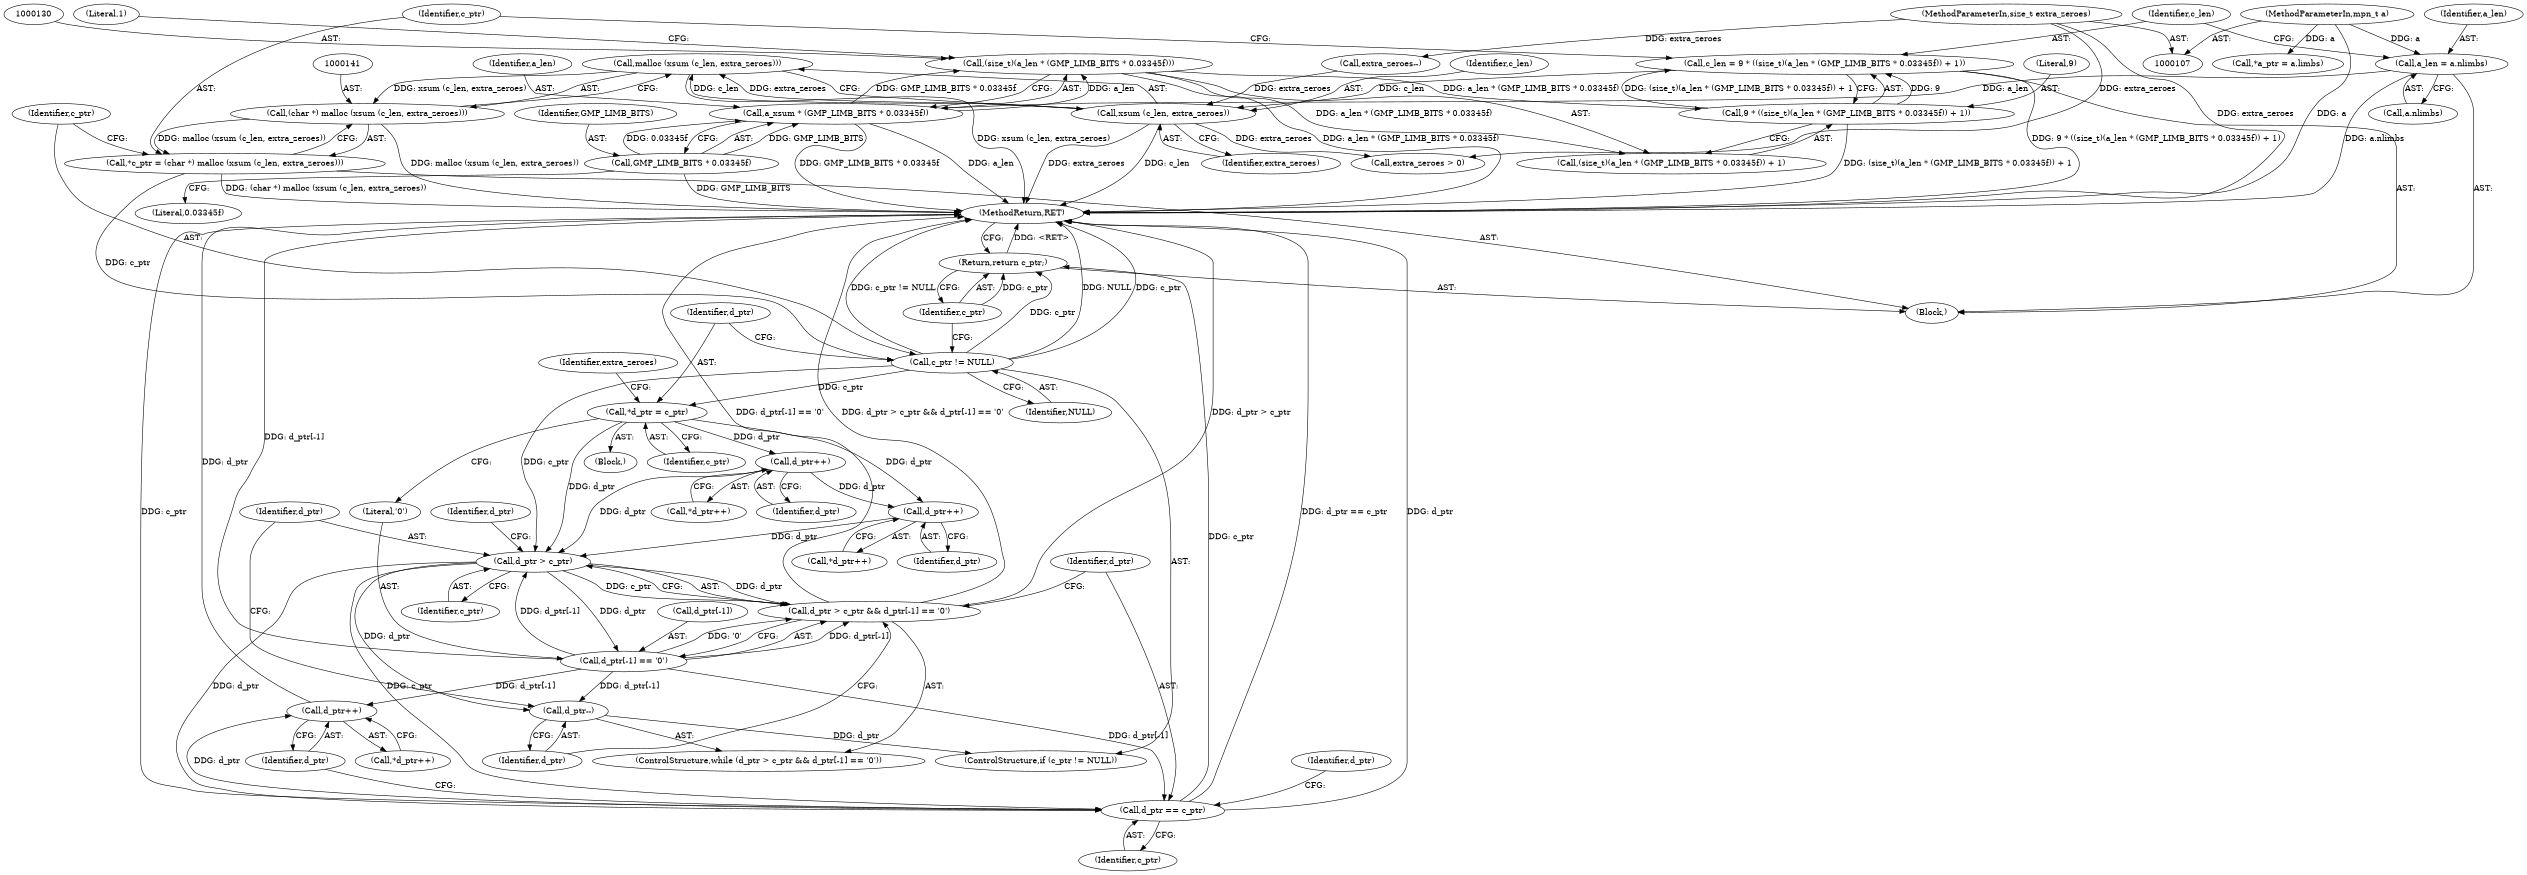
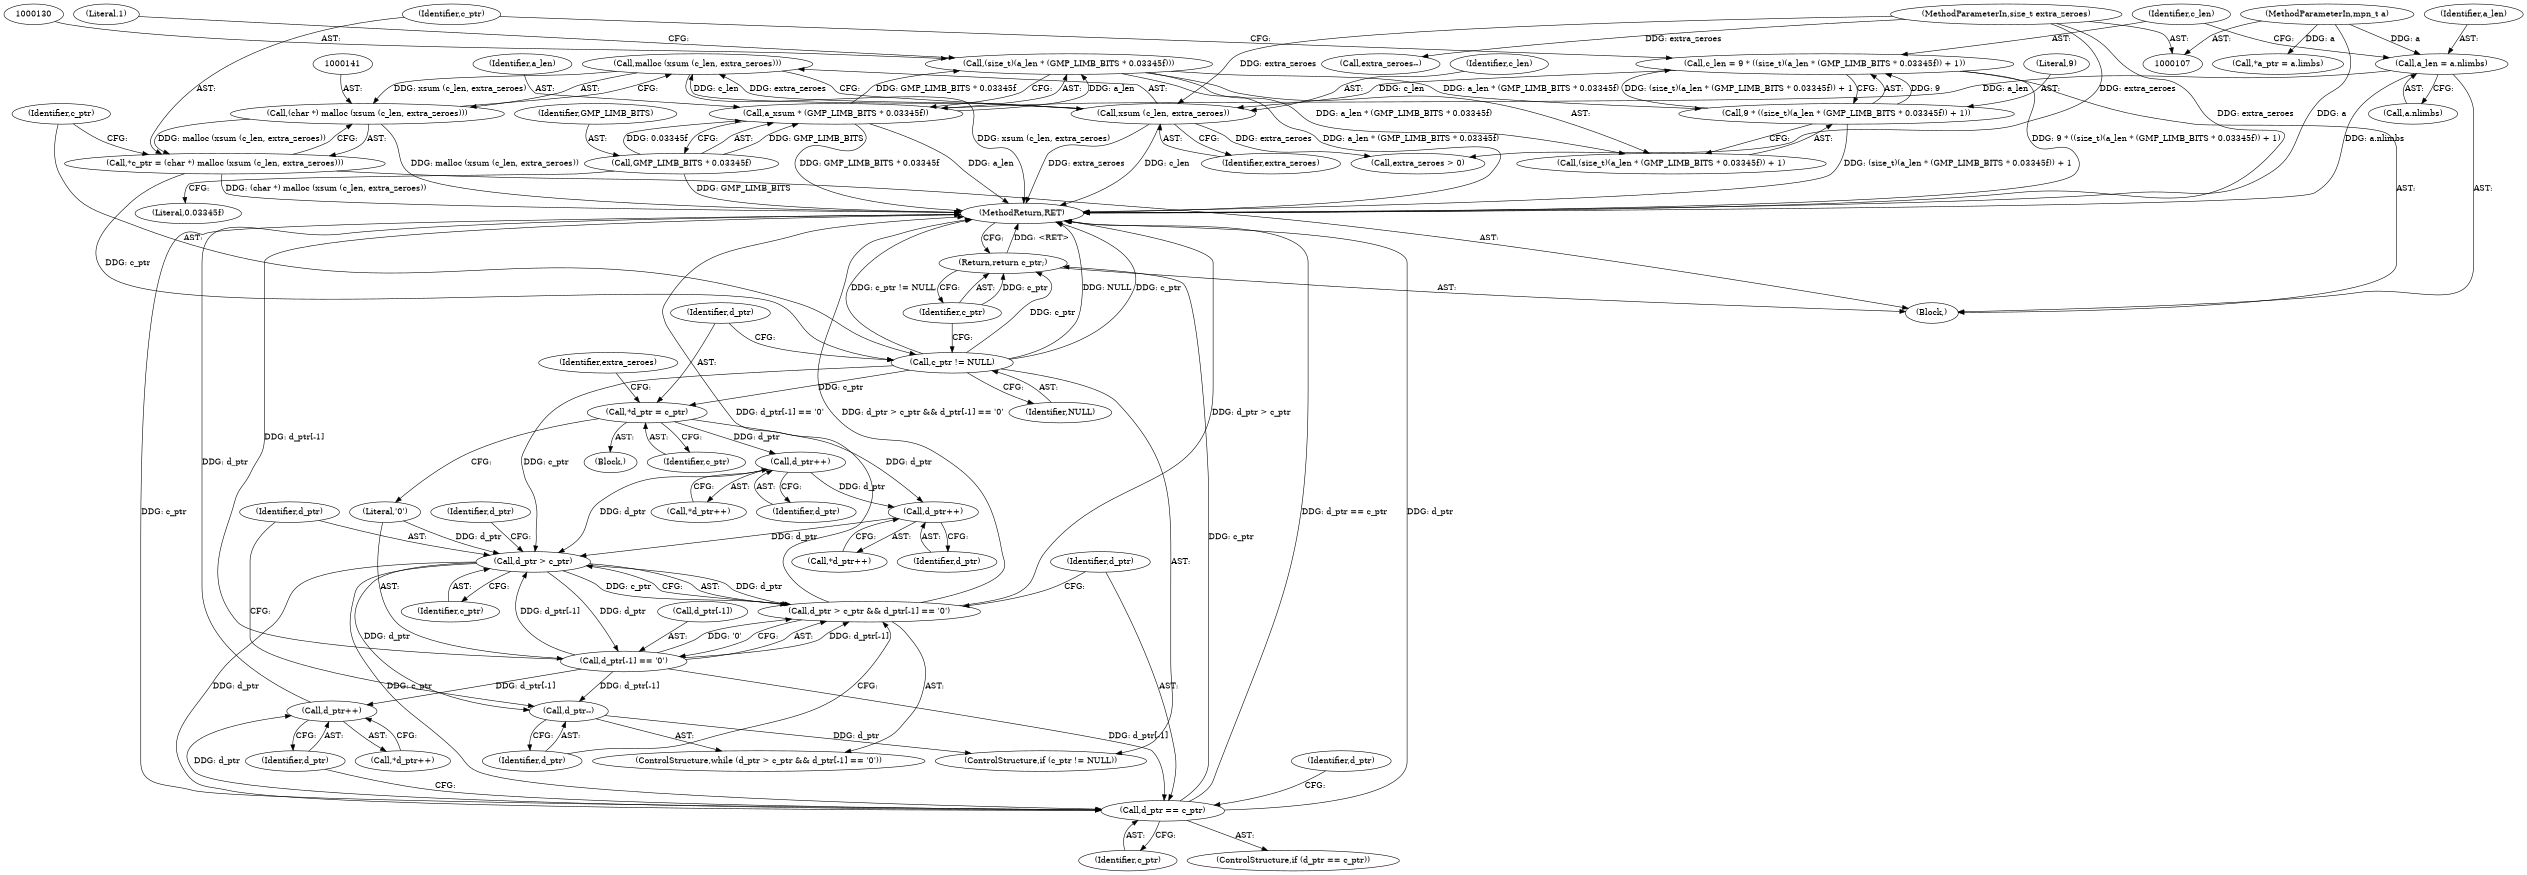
edge "(Call,extra_zeroes--)" -> "(Call,xsum (c_len, extra_zeroes))": now "(MethodParameterIn,size_t extra_zeroes)" -> "(Call,xsum (c_len, extra_zeroes))"
edge "(Call,*d_ptr = c_ptr)" -> "(Call,d_ptr > c_ptr)": now "(Literal,'0')" -> "(Call,d_ptr > c_ptr)"
node "(ControlStructure,if (d_ptr == c_ptr))": added
